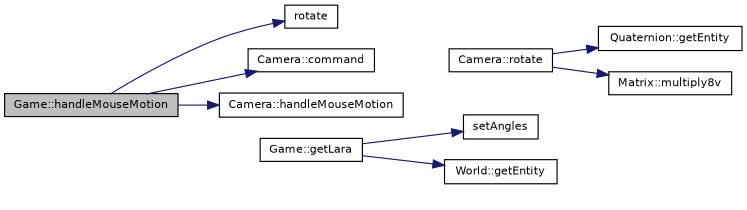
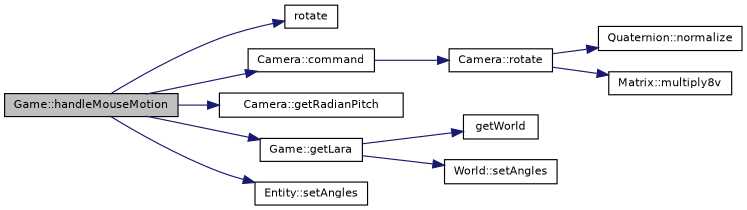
node "Quaternion::getEntity": label "Quaternion::getEntity" -> "Quaternion::normalize"
edge "Camera::command" -> "Camera::rotate": added
node "Camera::handleMouseMotion": label "Camera::handleMouseMotion" -> "Camera::getRadianPitch"
edge "Game::handleMouseMotion" -> "Game::getLara": added
node "setAngles": label "setAngles" -> "getWorld"
node "World::getEntity": label "World::getEntity" -> "World::setAngles"
node "Entity::setAngles": added
